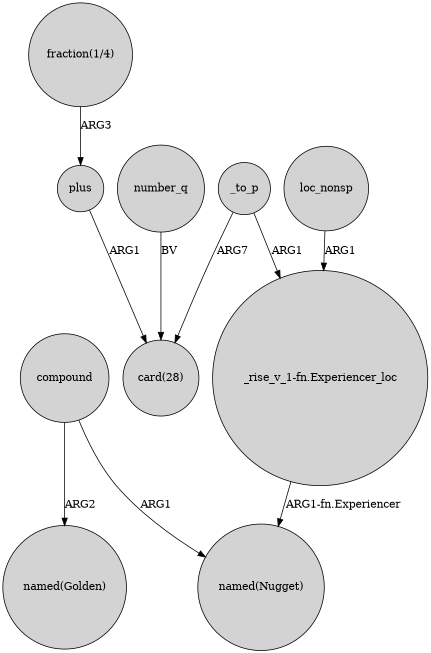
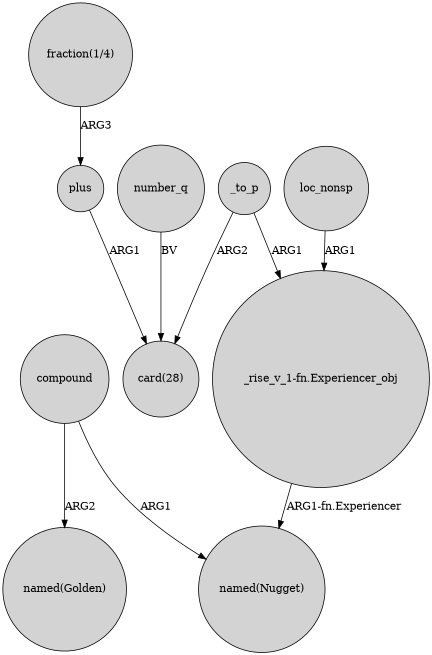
edge "_to_p" -> "card(28)": label "ARG7" -> "ARG2"
node "_rise_v_1-fn.Experiencer_loc": label "_rise_v_1-fn.Experiencer_loc" -> "_rise_v_1-fn.Experiencer_obj"
